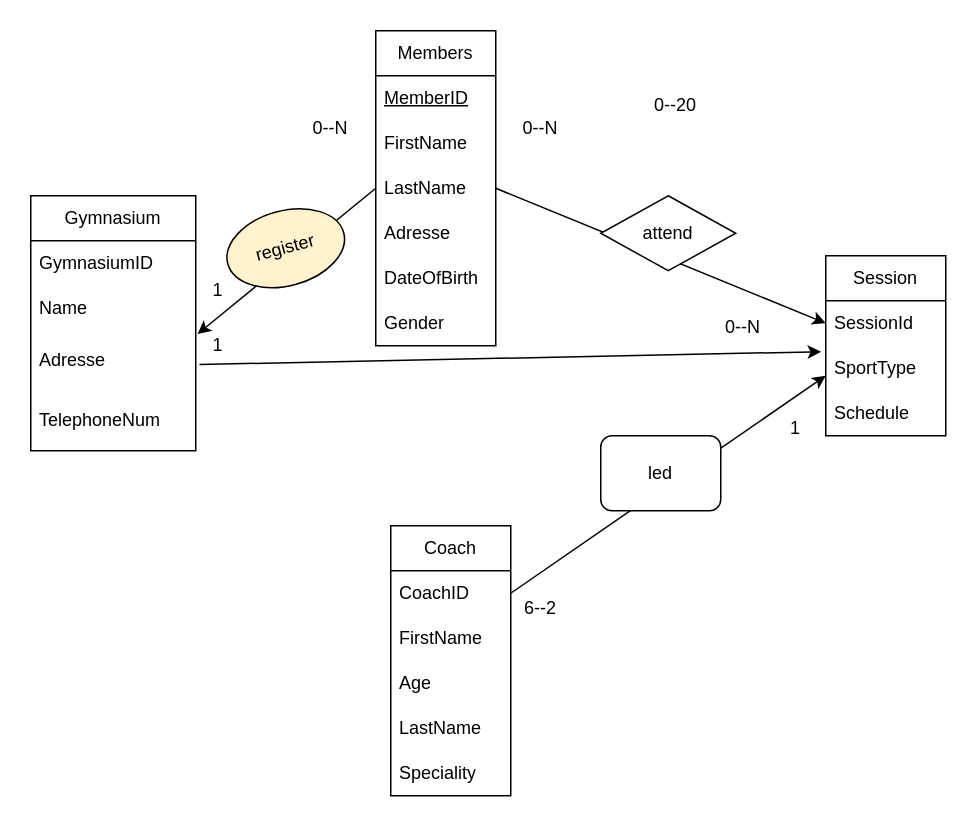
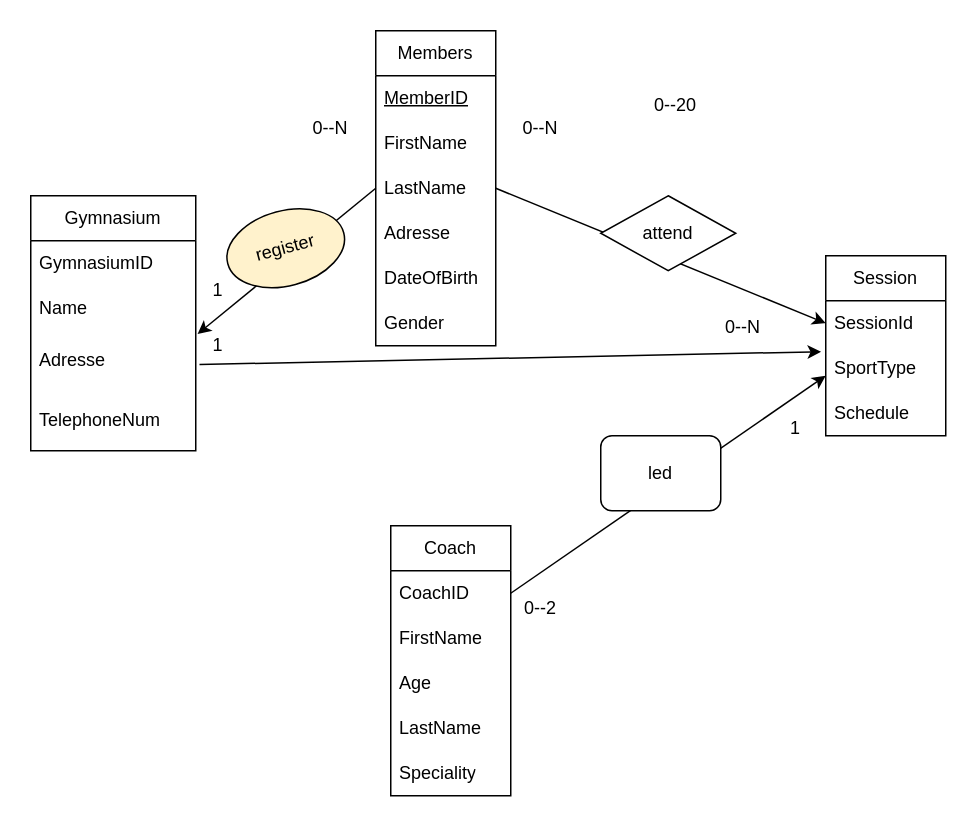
node "6--2": label "6--2" -> "0--2"
